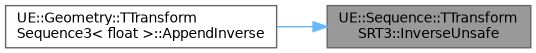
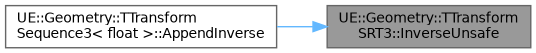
node "UE::Sequence::TTransform SRT3::InverseUnsafe": label "UE::Sequence::TTransform SRT3::InverseUnsafe" -> "UE::Geometry::TTransform SRT3::InverseUnsafe"
